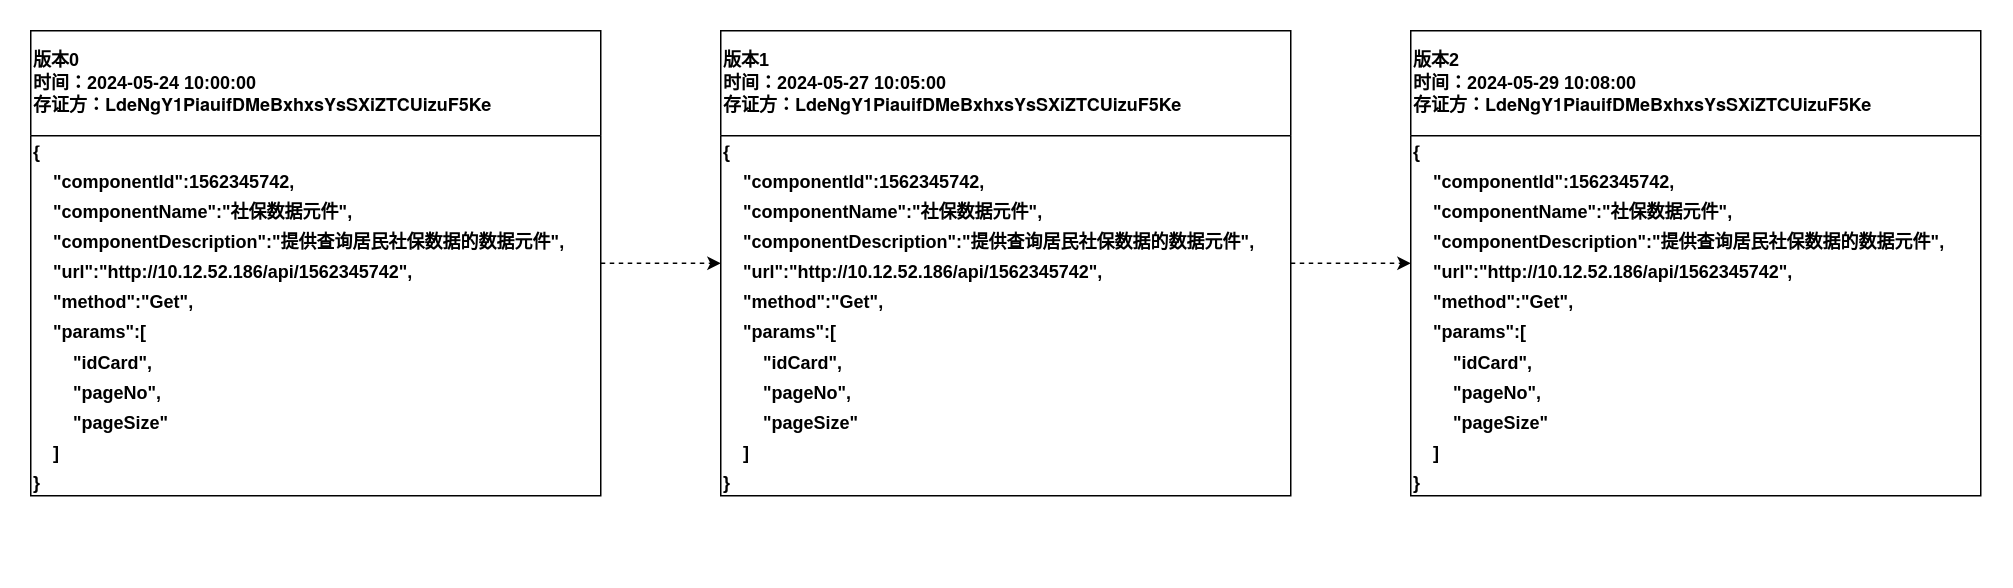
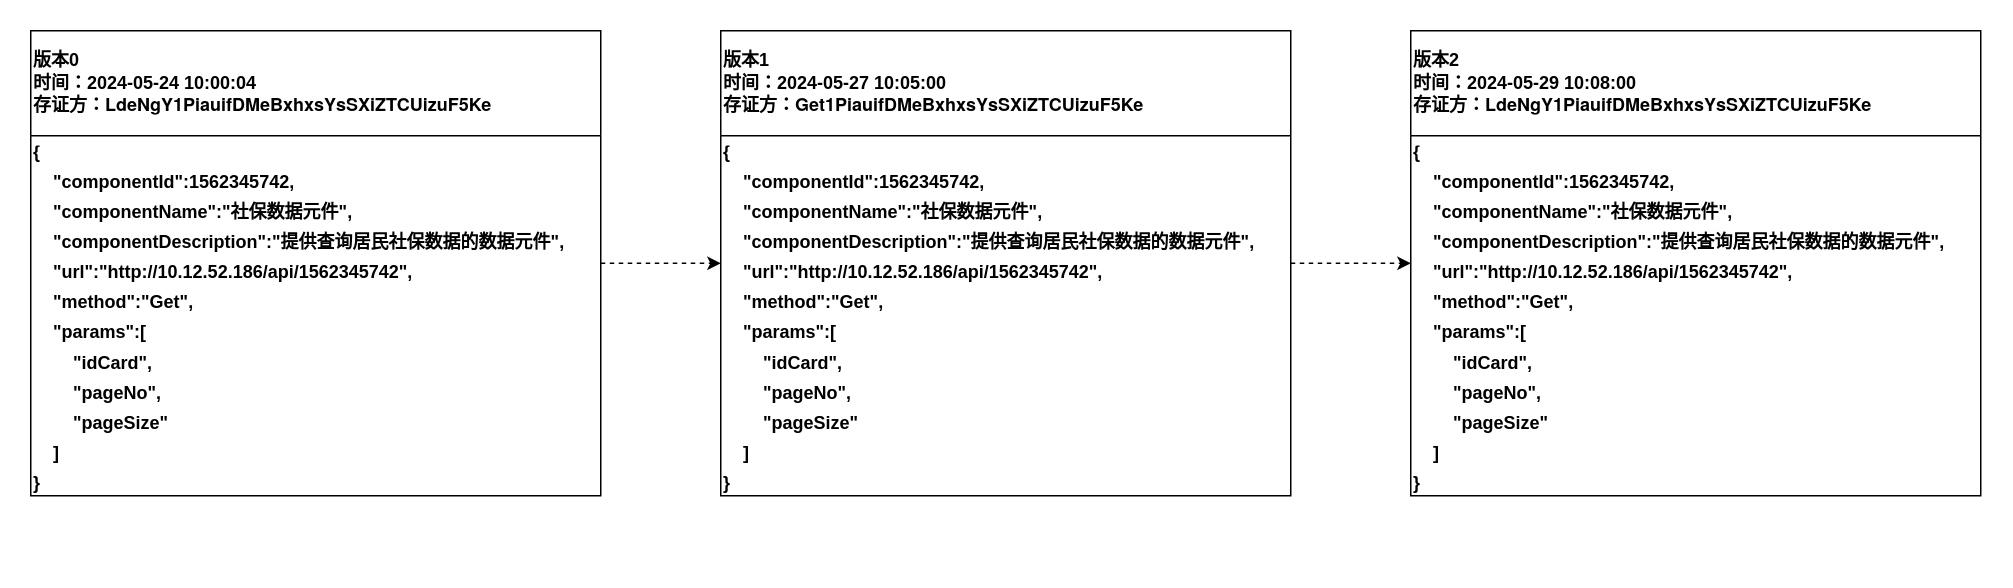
node "版本0 时间：2024-05-24 10:00:00 存证方：LdeNgY1PiauifDMeBxhxsYsSXiZTCUizuF5Ke": label "版本0 时间：2024-05-24 10:00:00 存证方：LdeNgY1PiauifDMeBxhxsYsSXiZTCUizuF5Ke" -> "版本0 时间：2024-05-24 10:00:04 存证方：LdeNgY1PiauifDMeBxhxsYsSXiZTCUizuF5Ke"
node "版本1 时间：2024-05-27 10:05:00 存证方：LdeNgY1PiauifDMeBxhxsYsSXiZTCUizuF5Ke": label "版本1 时间：2024-05-27 10:05:00 存证方：LdeNgY1PiauifDMeBxhxsYsSXiZTCUizuF5Ke" -> "版本1 时间：2024-05-27 10:05:00 存证方：Get1PiauifDMeBxhxsYsSXiZTCUizuF5Ke"
